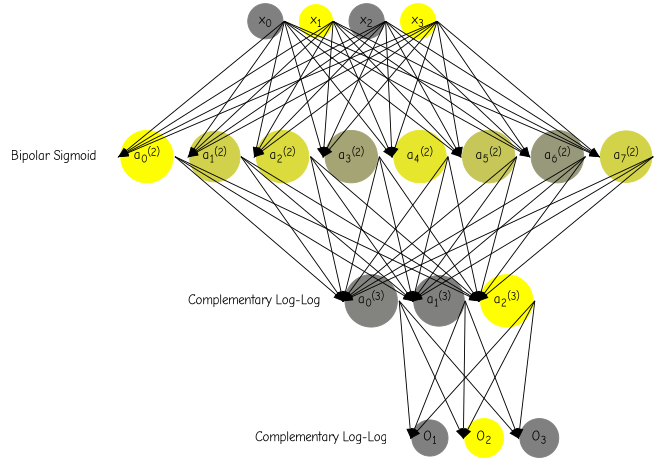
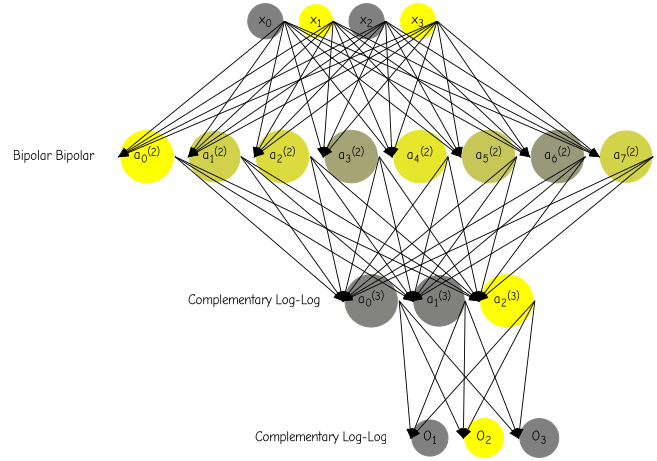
node "Bipolar Sigmoid": label "Bipolar Sigmoid" -> "Bipolar Bipolar"
